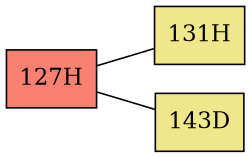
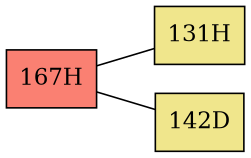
node "127H": label "127H" -> "167H"
node "143D": label "143D" -> "142D"
